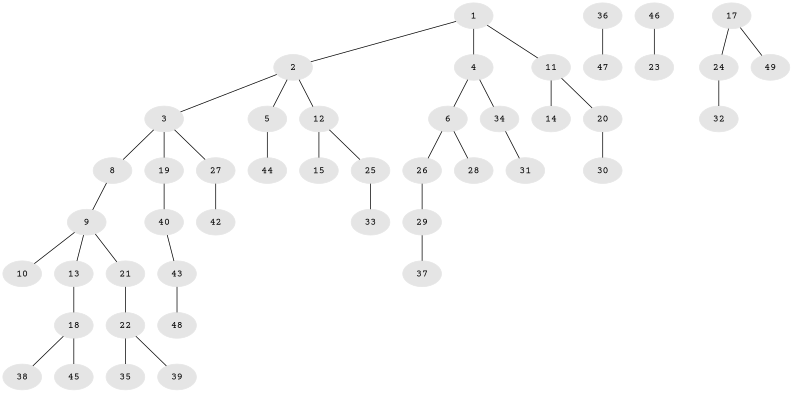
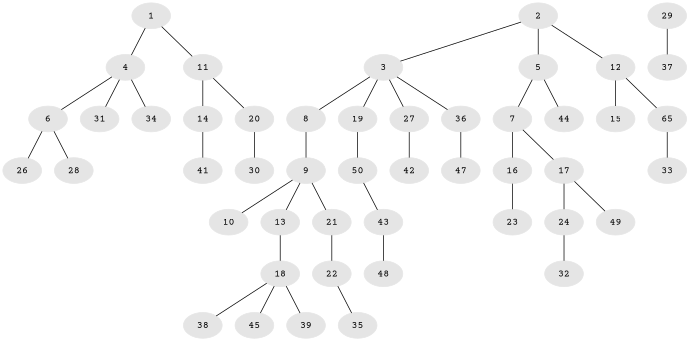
node "46": label "46" -> "16"
edge "1" -- "2": removed
edge "3" -- "36": added
node "7": added
edge "34" -- "31": now "4" -- "31"
node "41": added
node "25": label "25" -> "65"
edge "26" -- "29": removed
node "40": label "40" -> "50"
edge "22" -- "39": now "18" -- "39"
